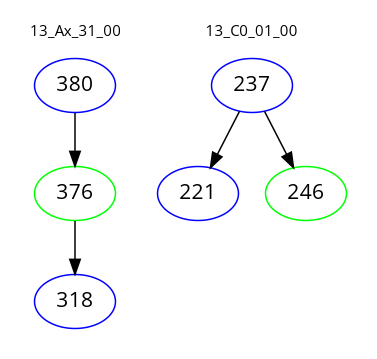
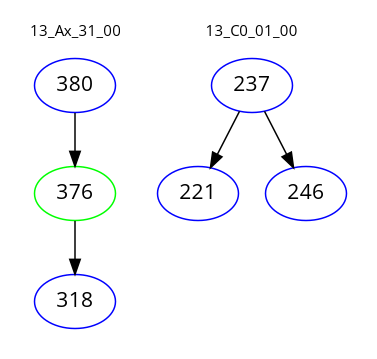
node "246": color green -> blue
